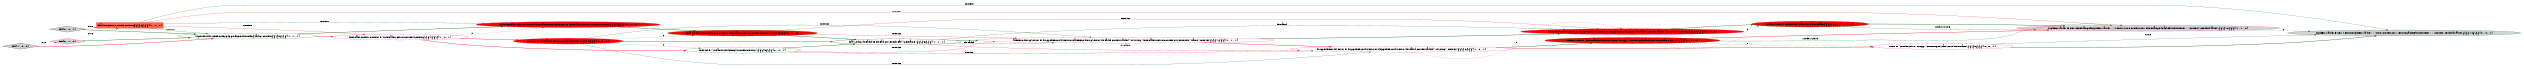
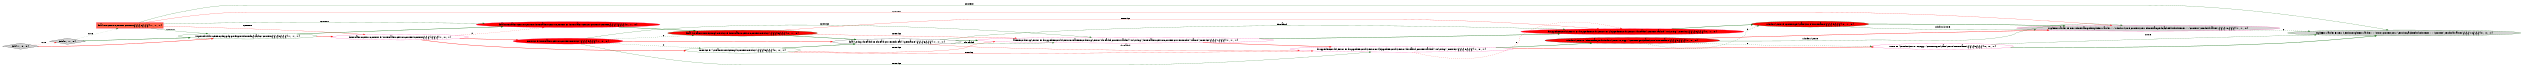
node "init['0', '0', '1']": removed
node "init['0', '1', '0']": color deeppink -> black
